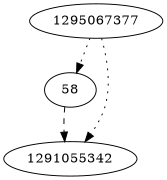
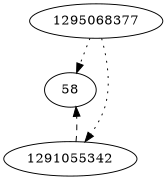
node "1295067377": label "1295067377" -> "1295068377"
edge "58" -> "1291055342": reversed
